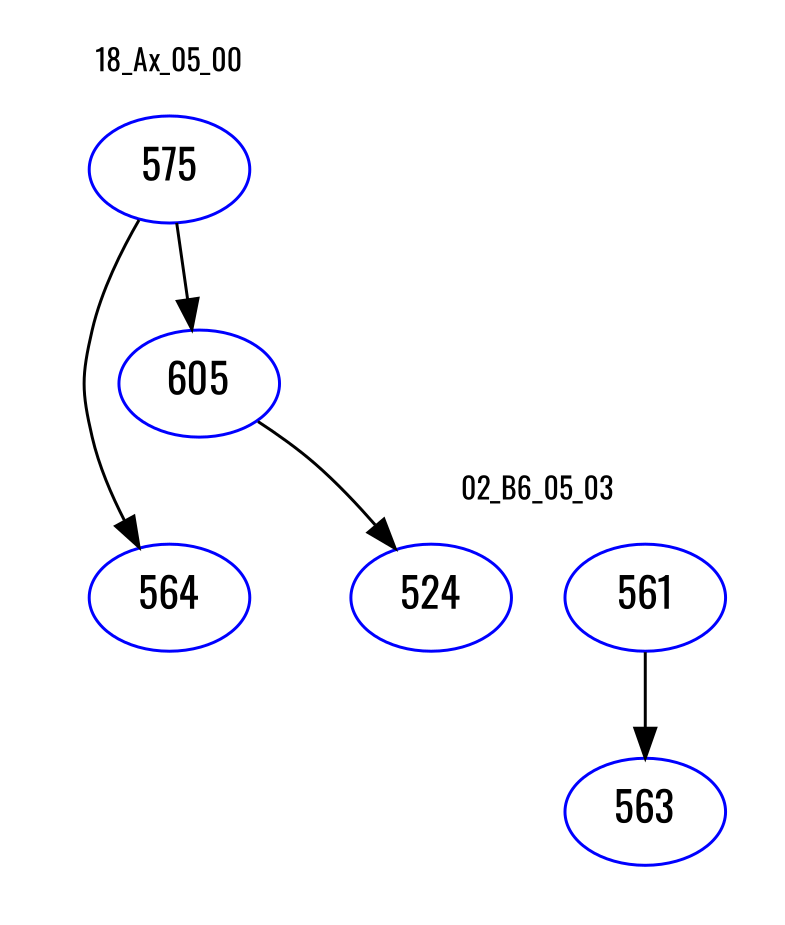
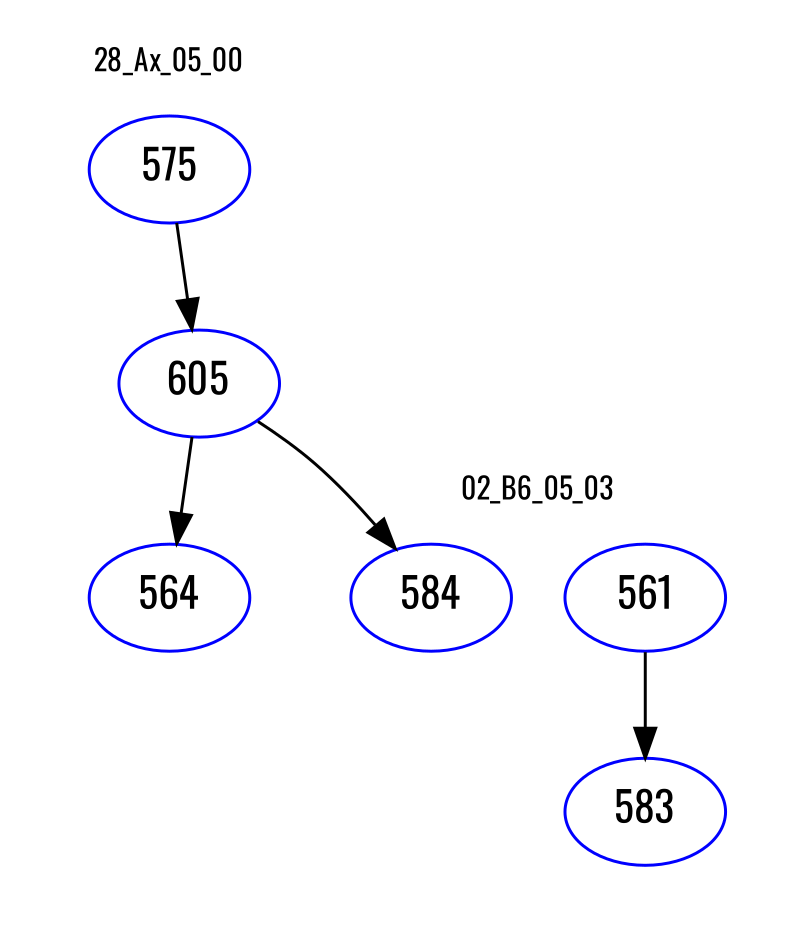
cluster "18_Ax_05_00": label "18_Ax_05_00" -> "28_Ax_05_00"
edge "575" -> "564": now "605" -> "564"
node "524": label "524" -> "584"
node "563": label "563" -> "583"
